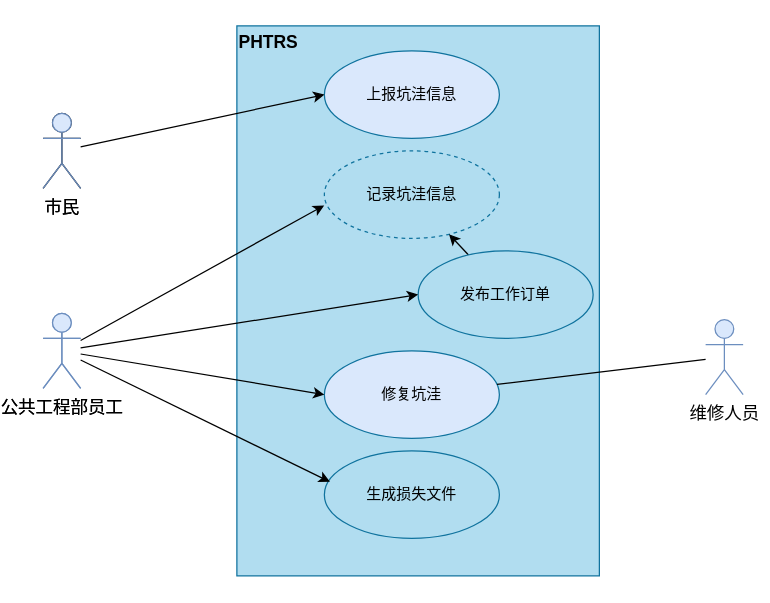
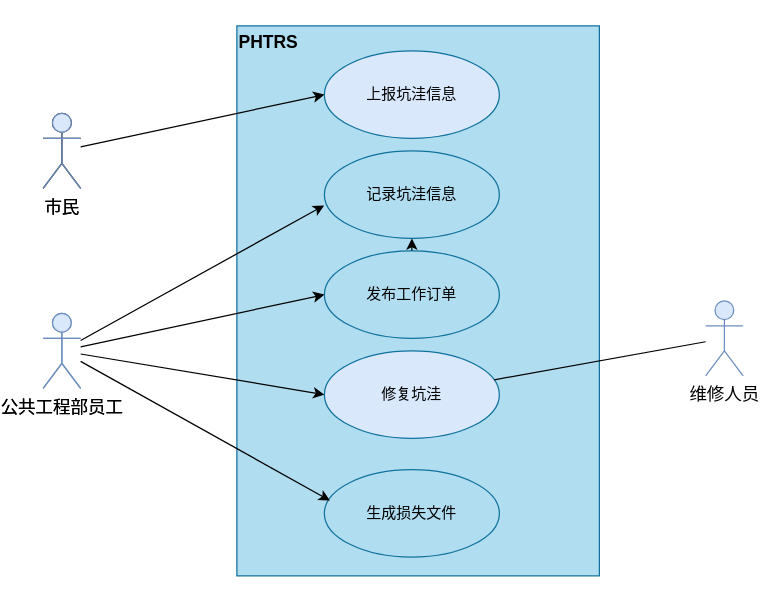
node "记录坑洼信息": style dashed -> solid
node "发布工作订单": moved (506, 294) -> (412, 294)
node "维修人员": moved (724, 357) -> (724, 338)
node "生成损失文件": moved (412, 494) -> (412, 513)
